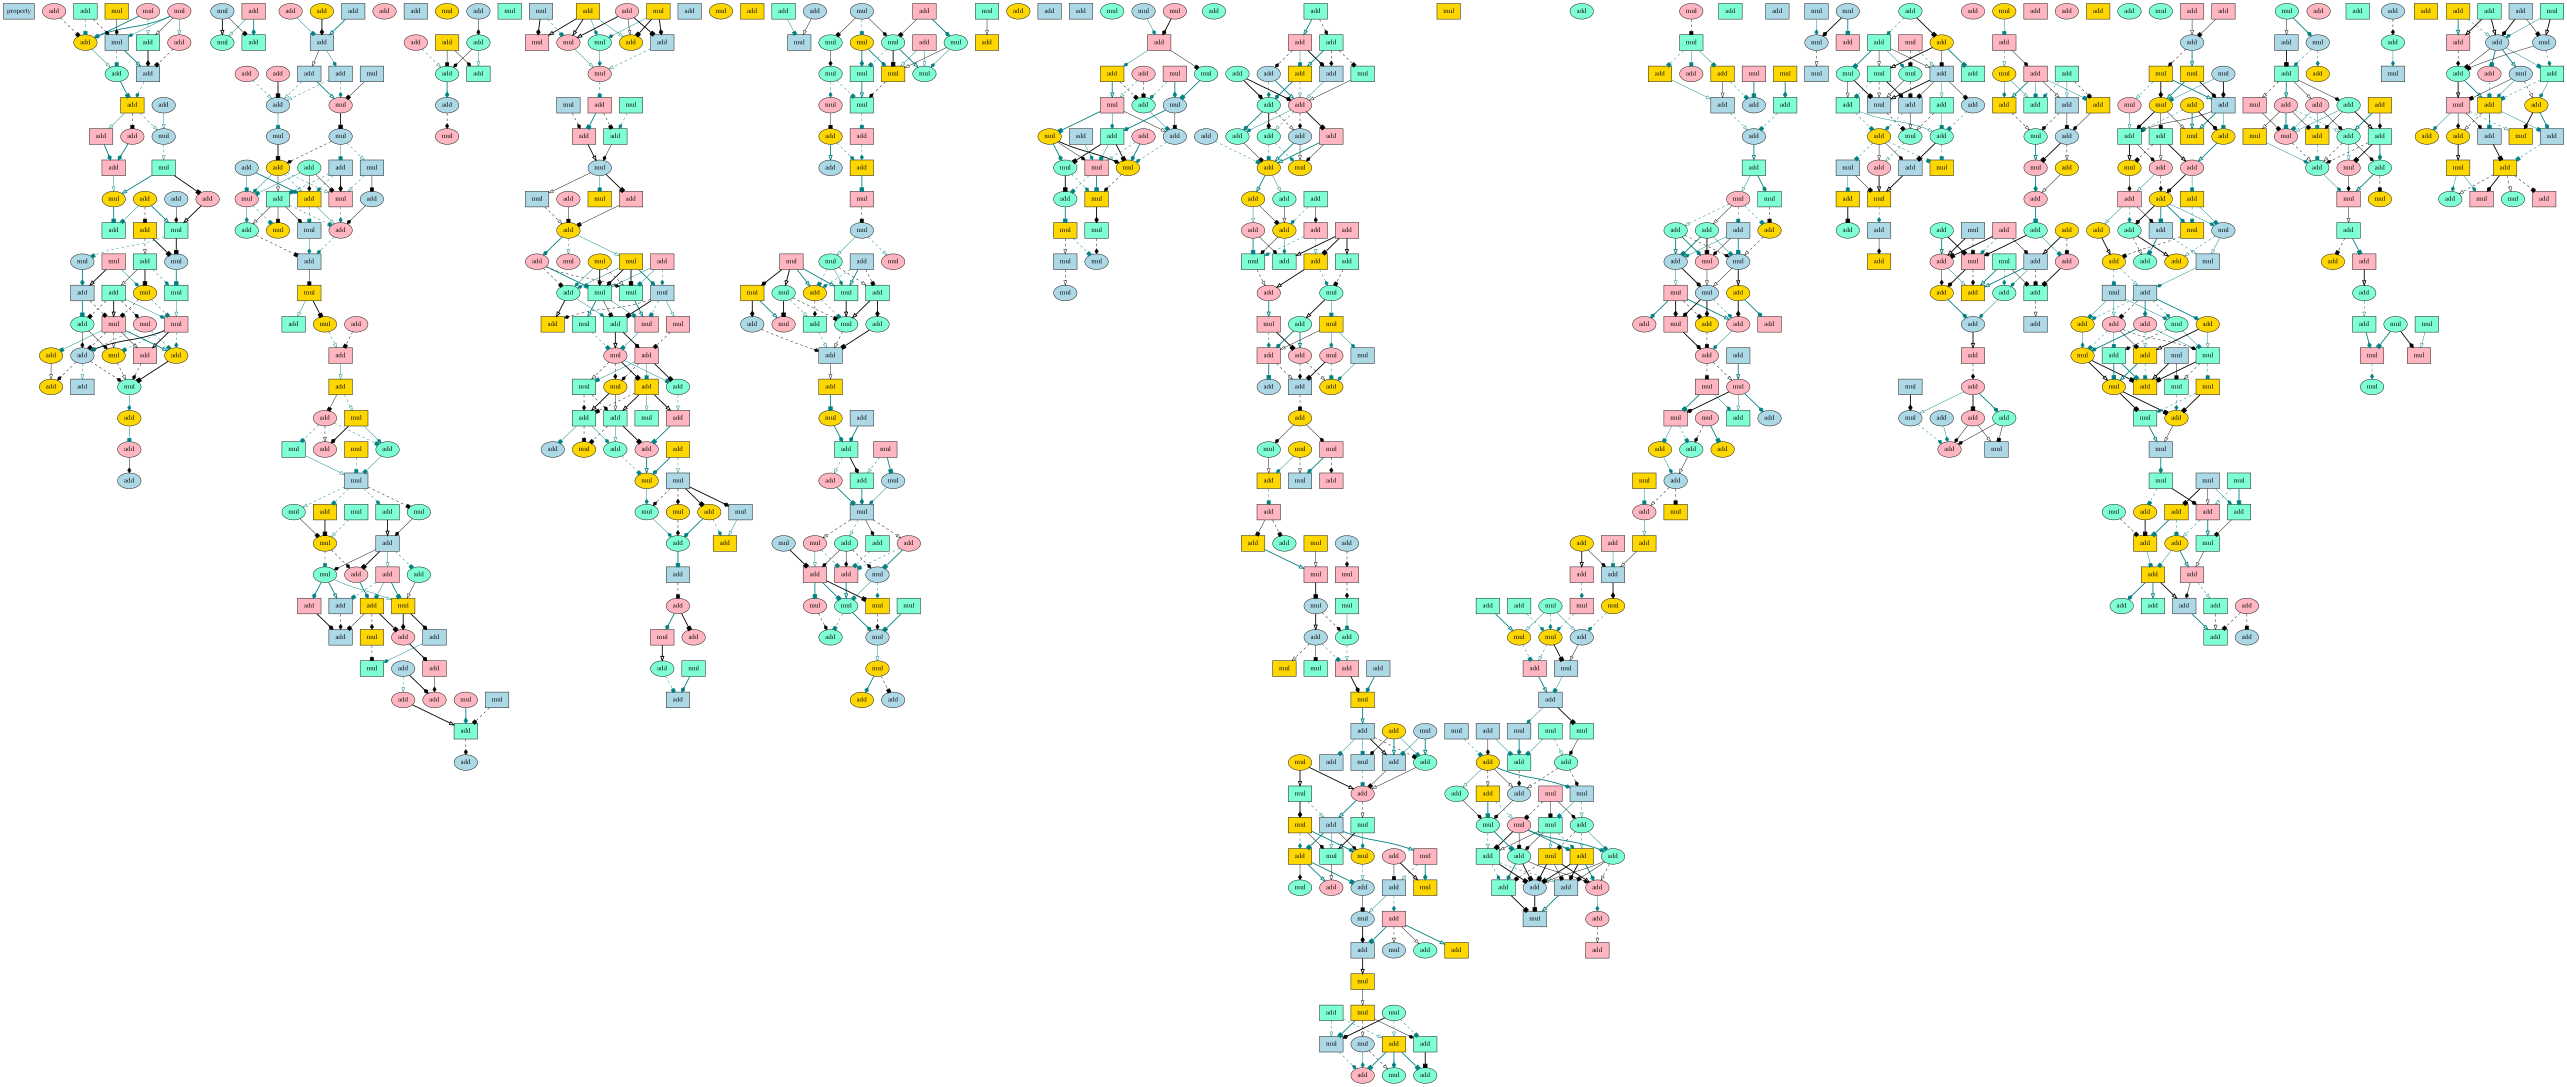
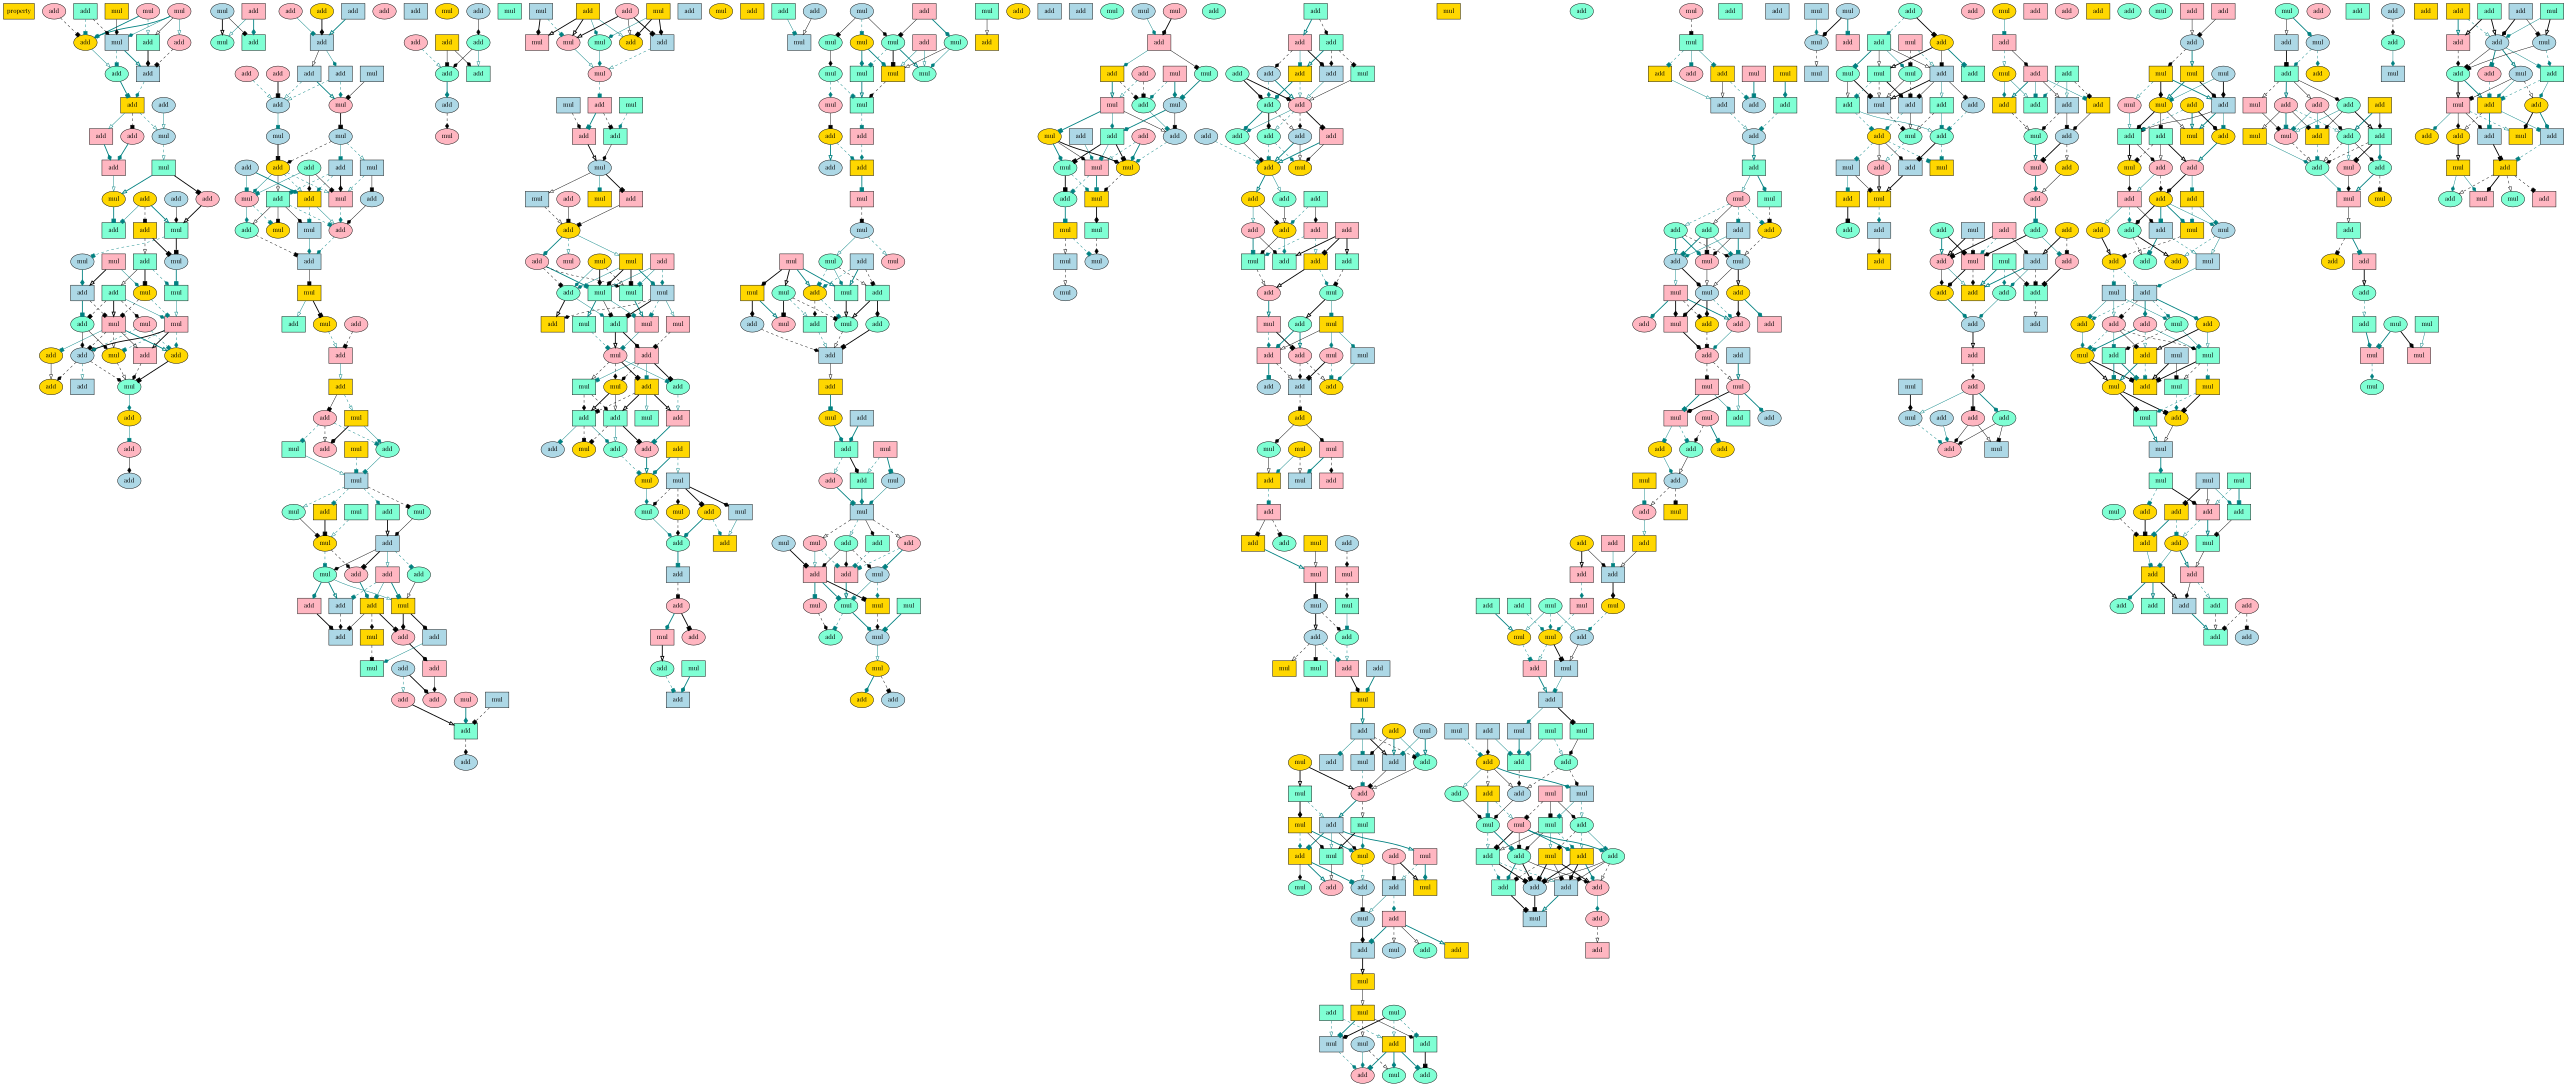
node "property": fillcolor lightblue -> gold
